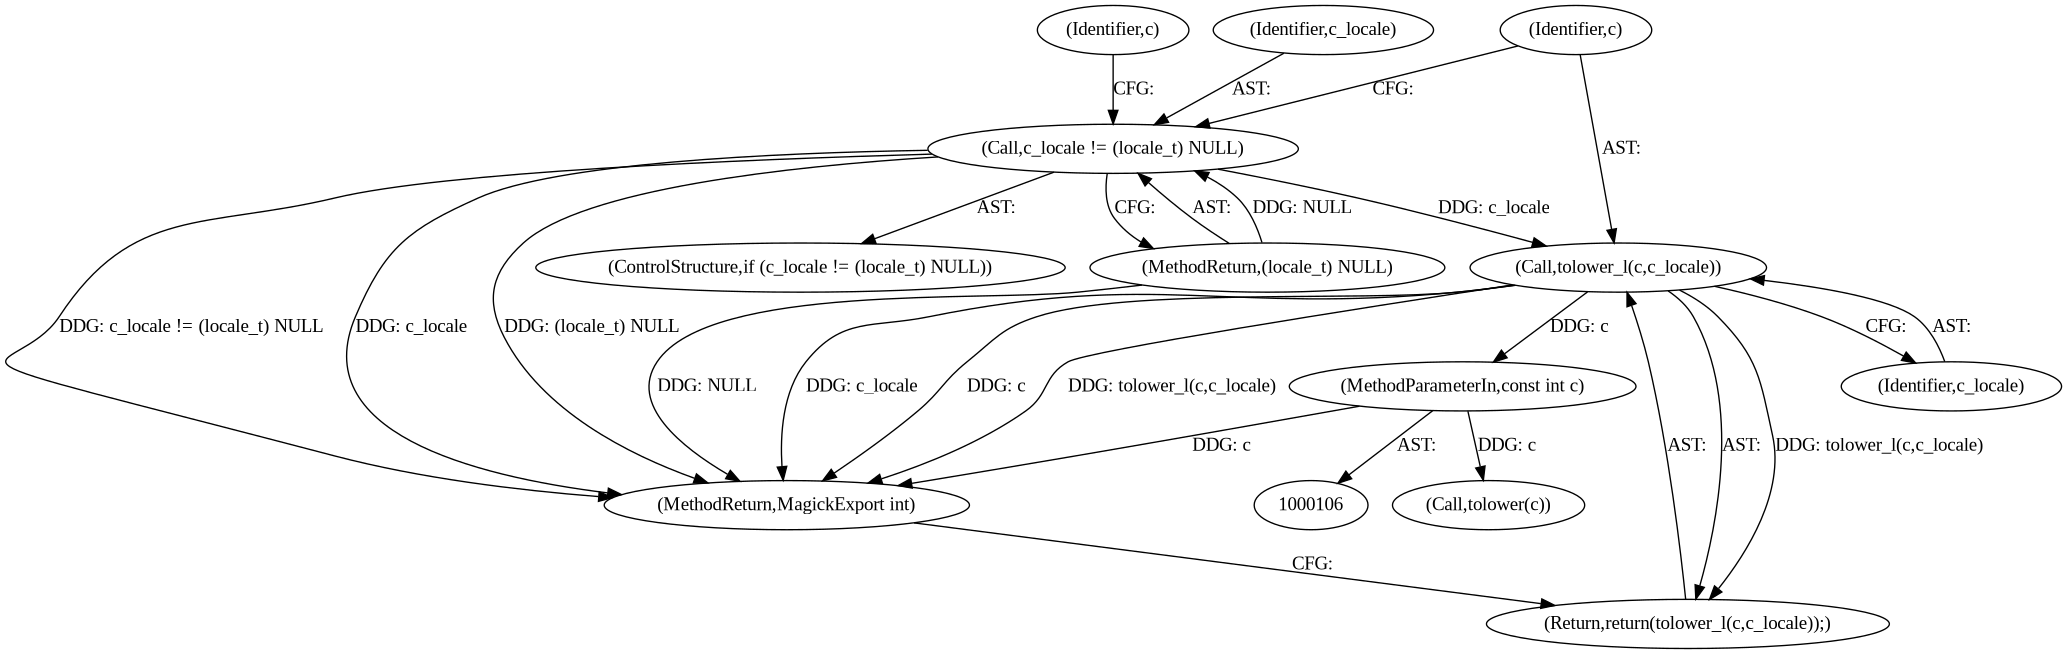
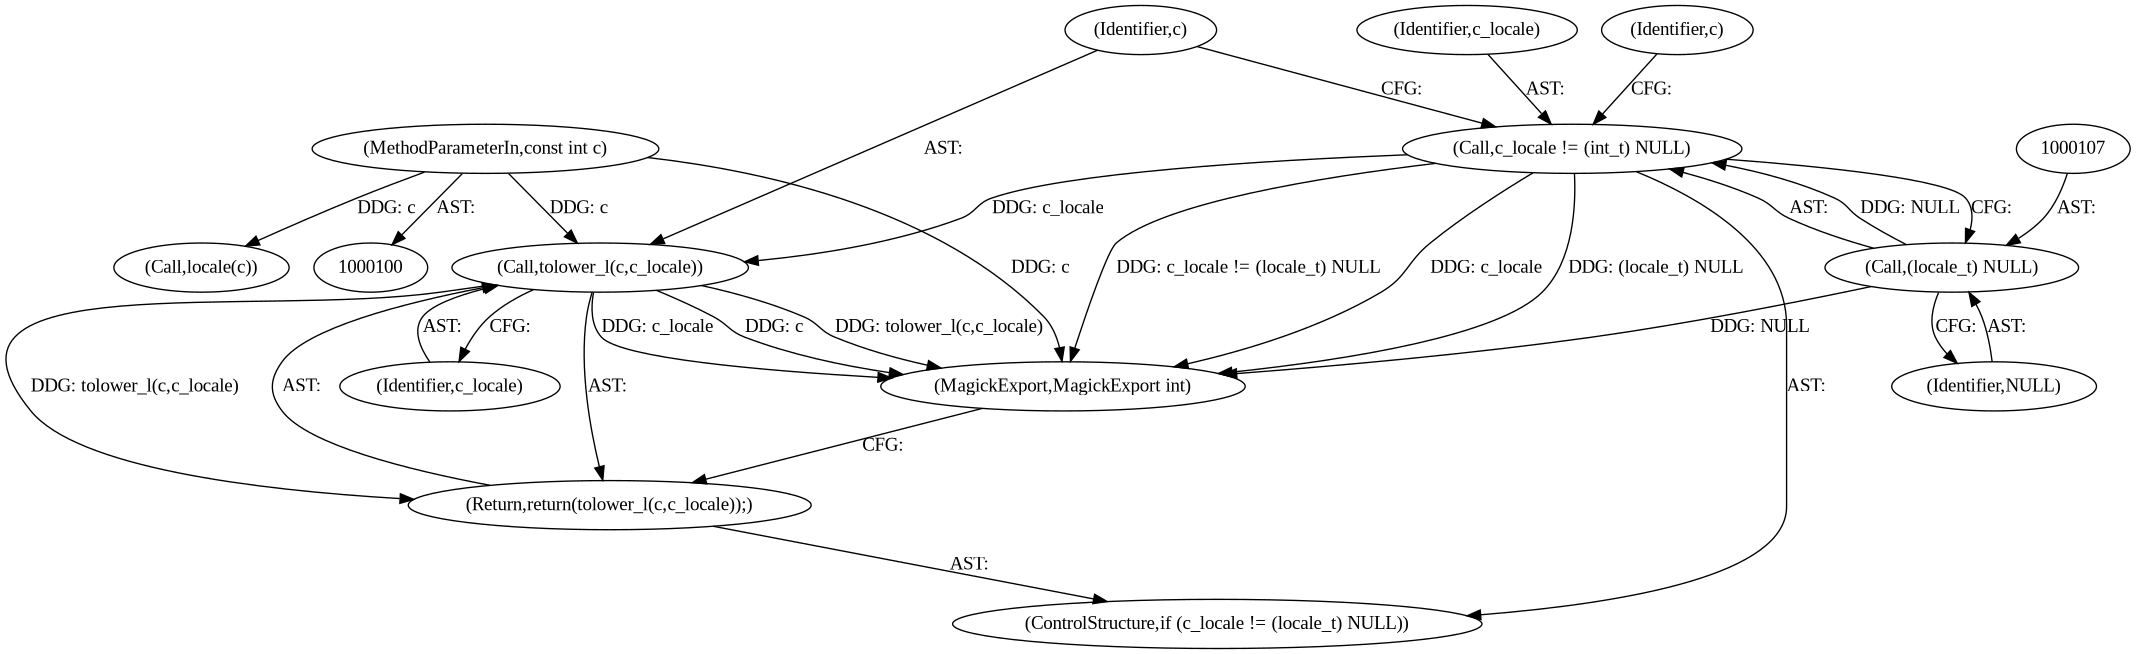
node "(Call,c_locale != (locale_t) NULL)": label "(Call,c_locale != (locale_t) NULL)" -> "(Call,c_locale != (int_t) NULL)"
node "1000107": added
node "(MethodReturn,(locale_t) NULL)": label "(MethodReturn,(locale_t) NULL)" -> "(Call,(locale_t) NULL)"
edge "(Call,tolower_l(c,c_locale))" -> "(MethodParameterIn,const int c)": reversed
node "(Identifier,NULL)": added
node "(MethodReturn,MagickExport int)": label "(MethodReturn,MagickExport int)" -> "(MagickExport,MagickExport int)"
node "1000106": label "1000106" -> "1000100"
node "(Call,tolower(c))": label "(Call,tolower(c))" -> "(Call,locale(c))"
edge "(Return,return(tolower_l(c,c_locale));)" -> "(ControlStructure,if (c_locale != (locale_t) NULL))": added, label "AST:"
